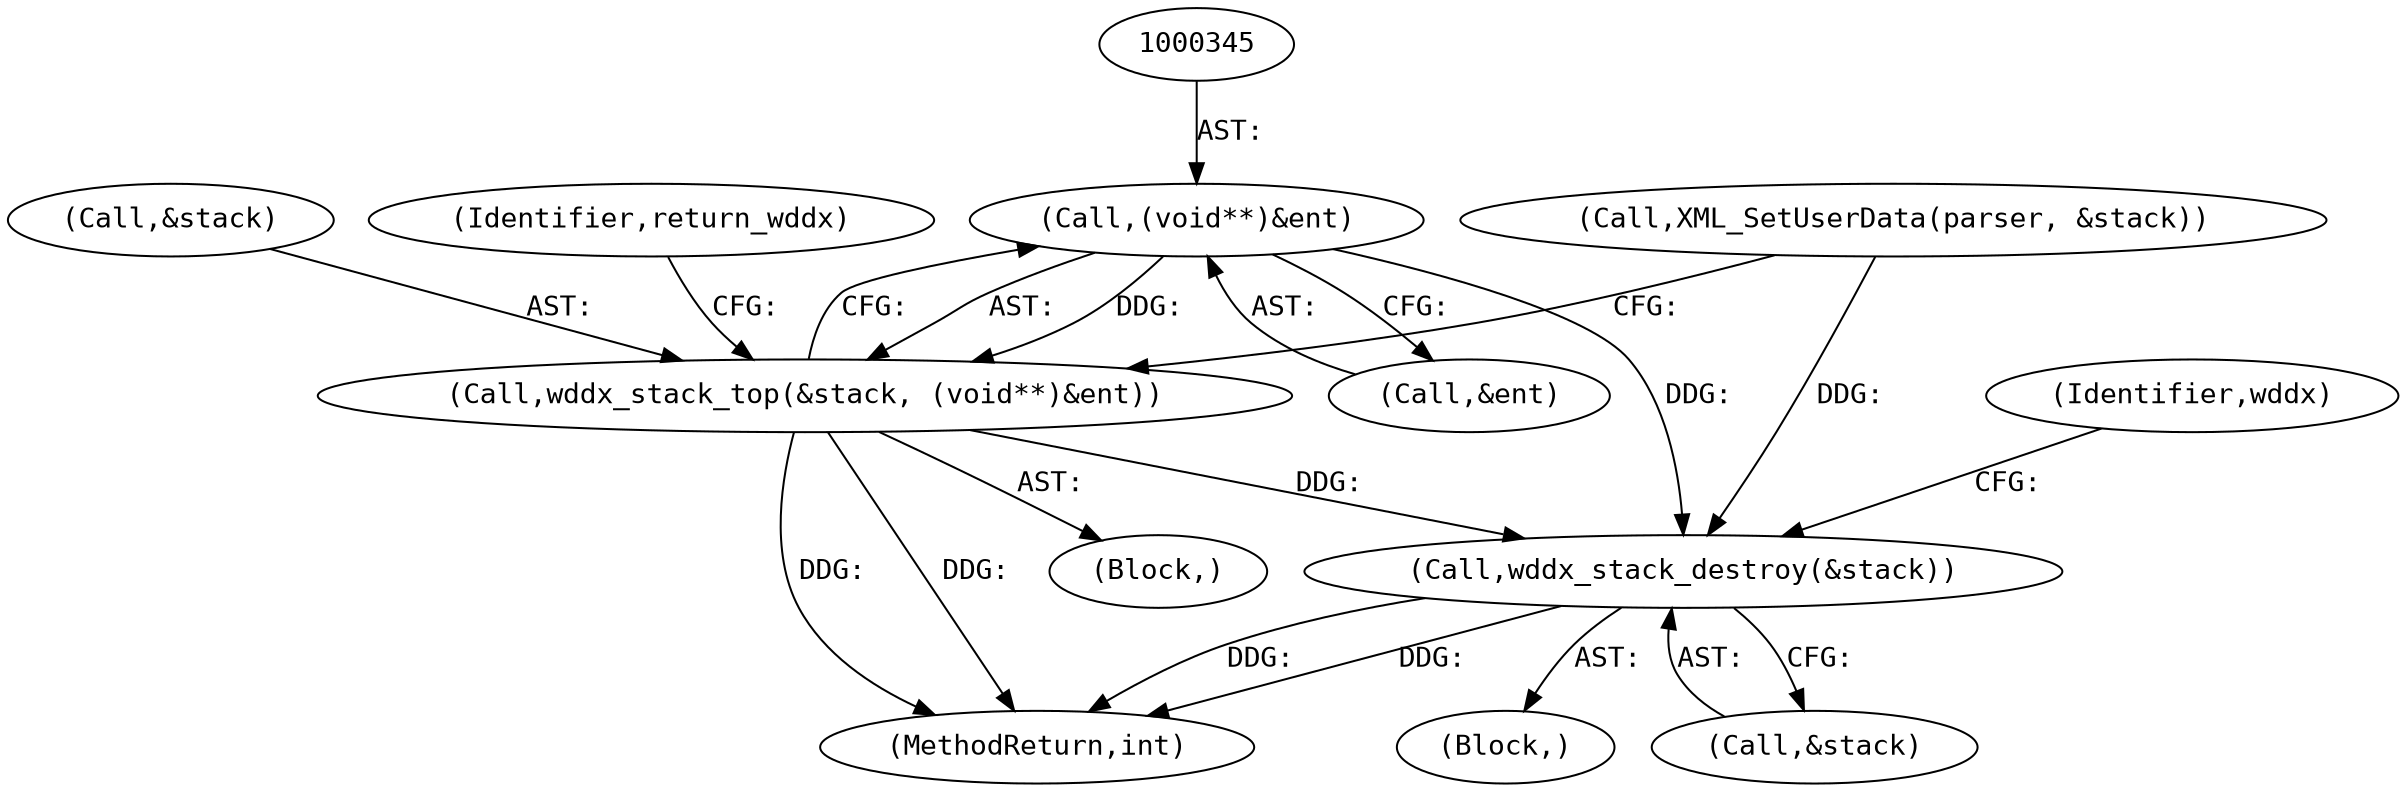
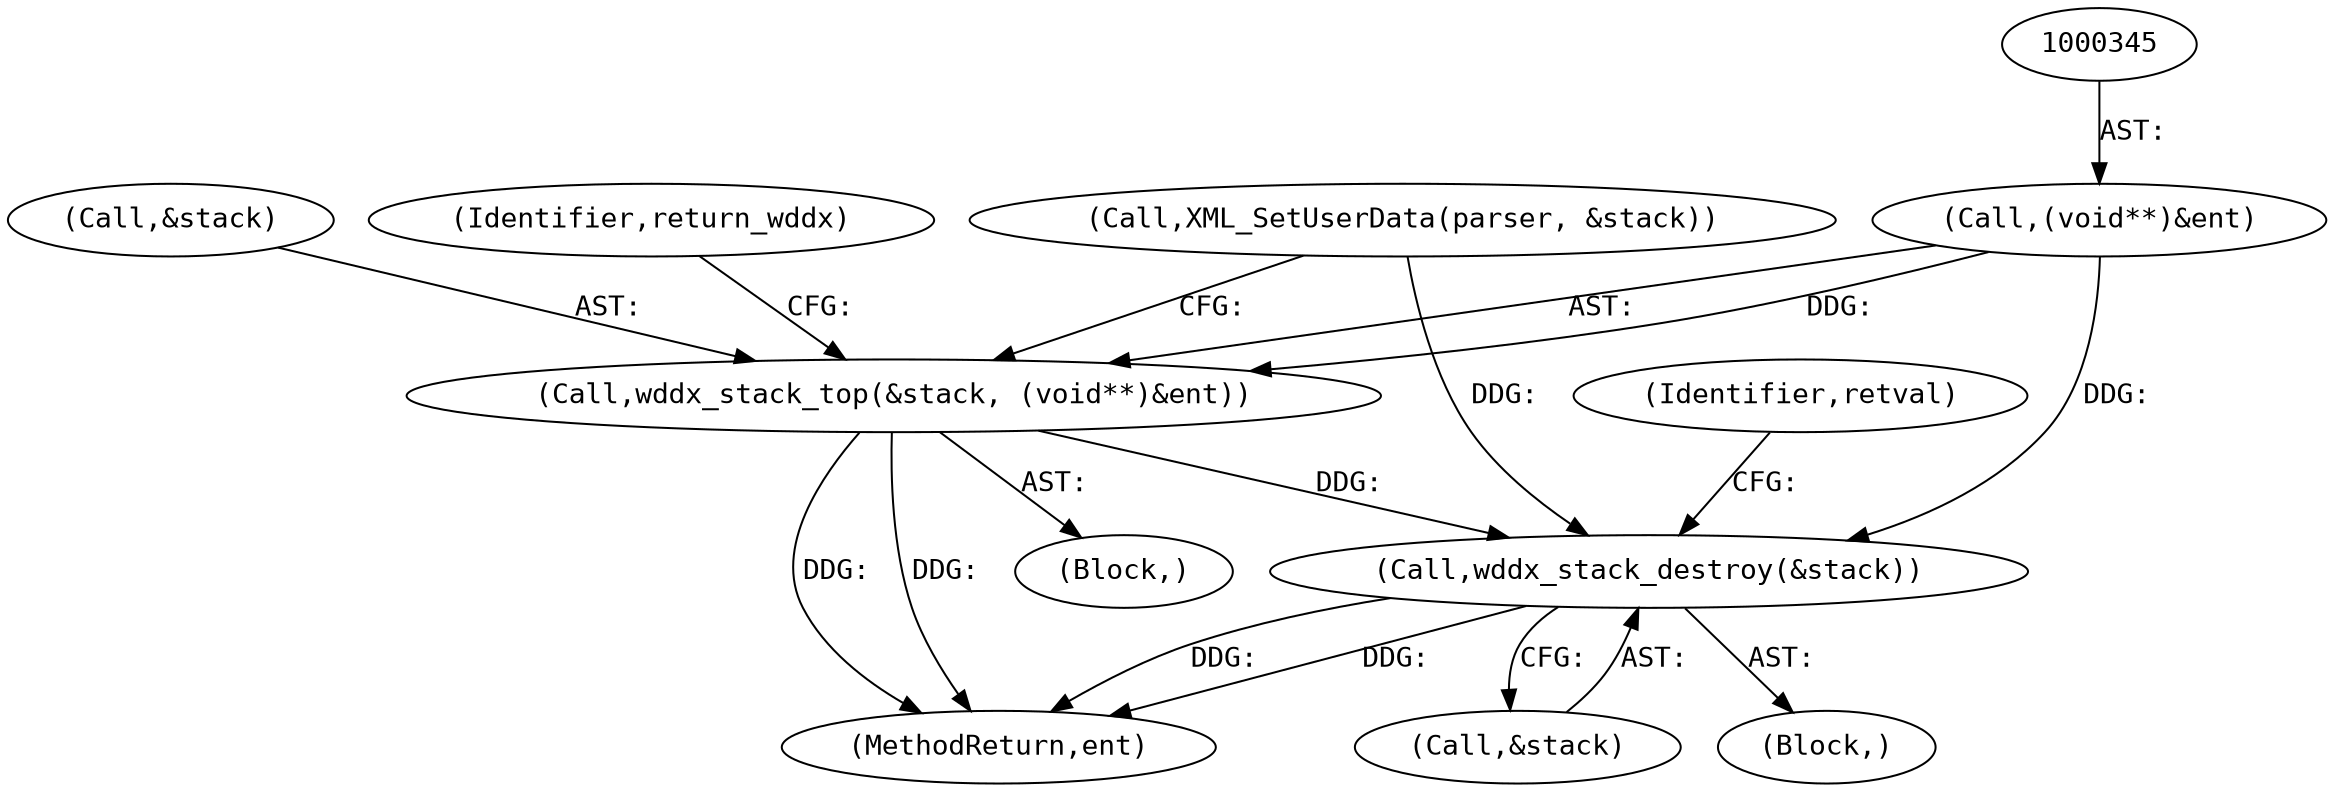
edge "(Call,wddx_stack_top(&stack, (void**)&ent))" -> "(Call,(void**)&ent)": removed, label "CFG:"
node "(Call,&ent)": removed
node "(Identifier,wddx)": label "(Identifier,wddx)" -> "(Identifier,retval)"
node "(MethodReturn,int)": label "(MethodReturn,int)" -> "(MethodReturn,ent)"
